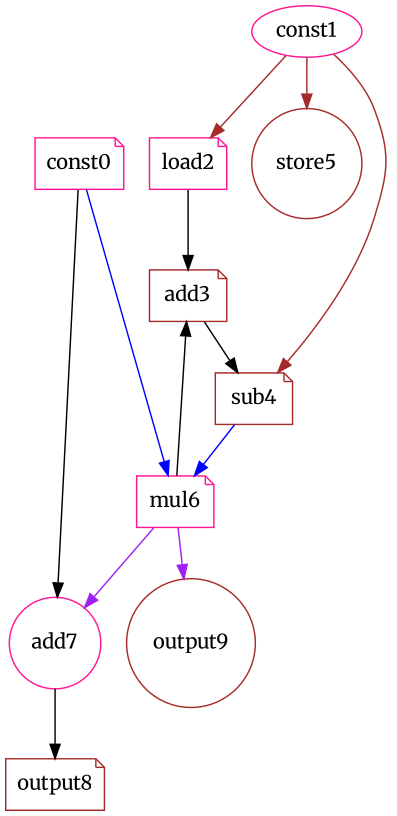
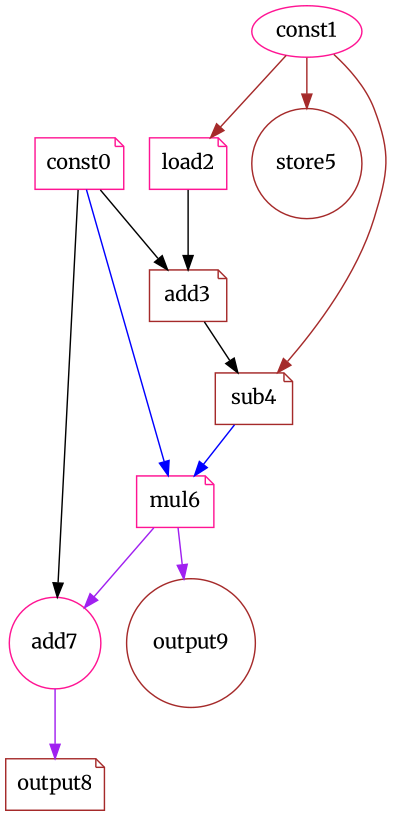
edge "mul6" -> "add3": now "const0" -> "add3"
edge "add7" -> "output8": color black -> purple
